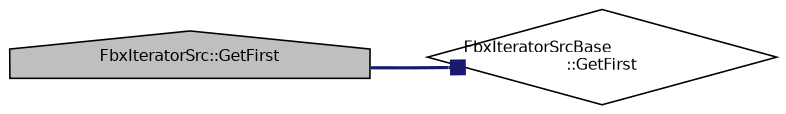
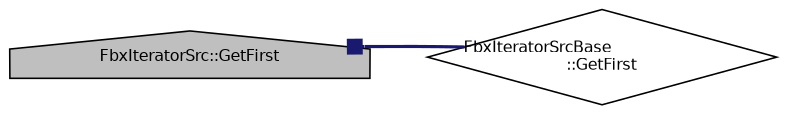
edge "FbxIteratorSrc::GetFirst" -> "FbxIteratorSrcBase ::GetFirst": reversed
